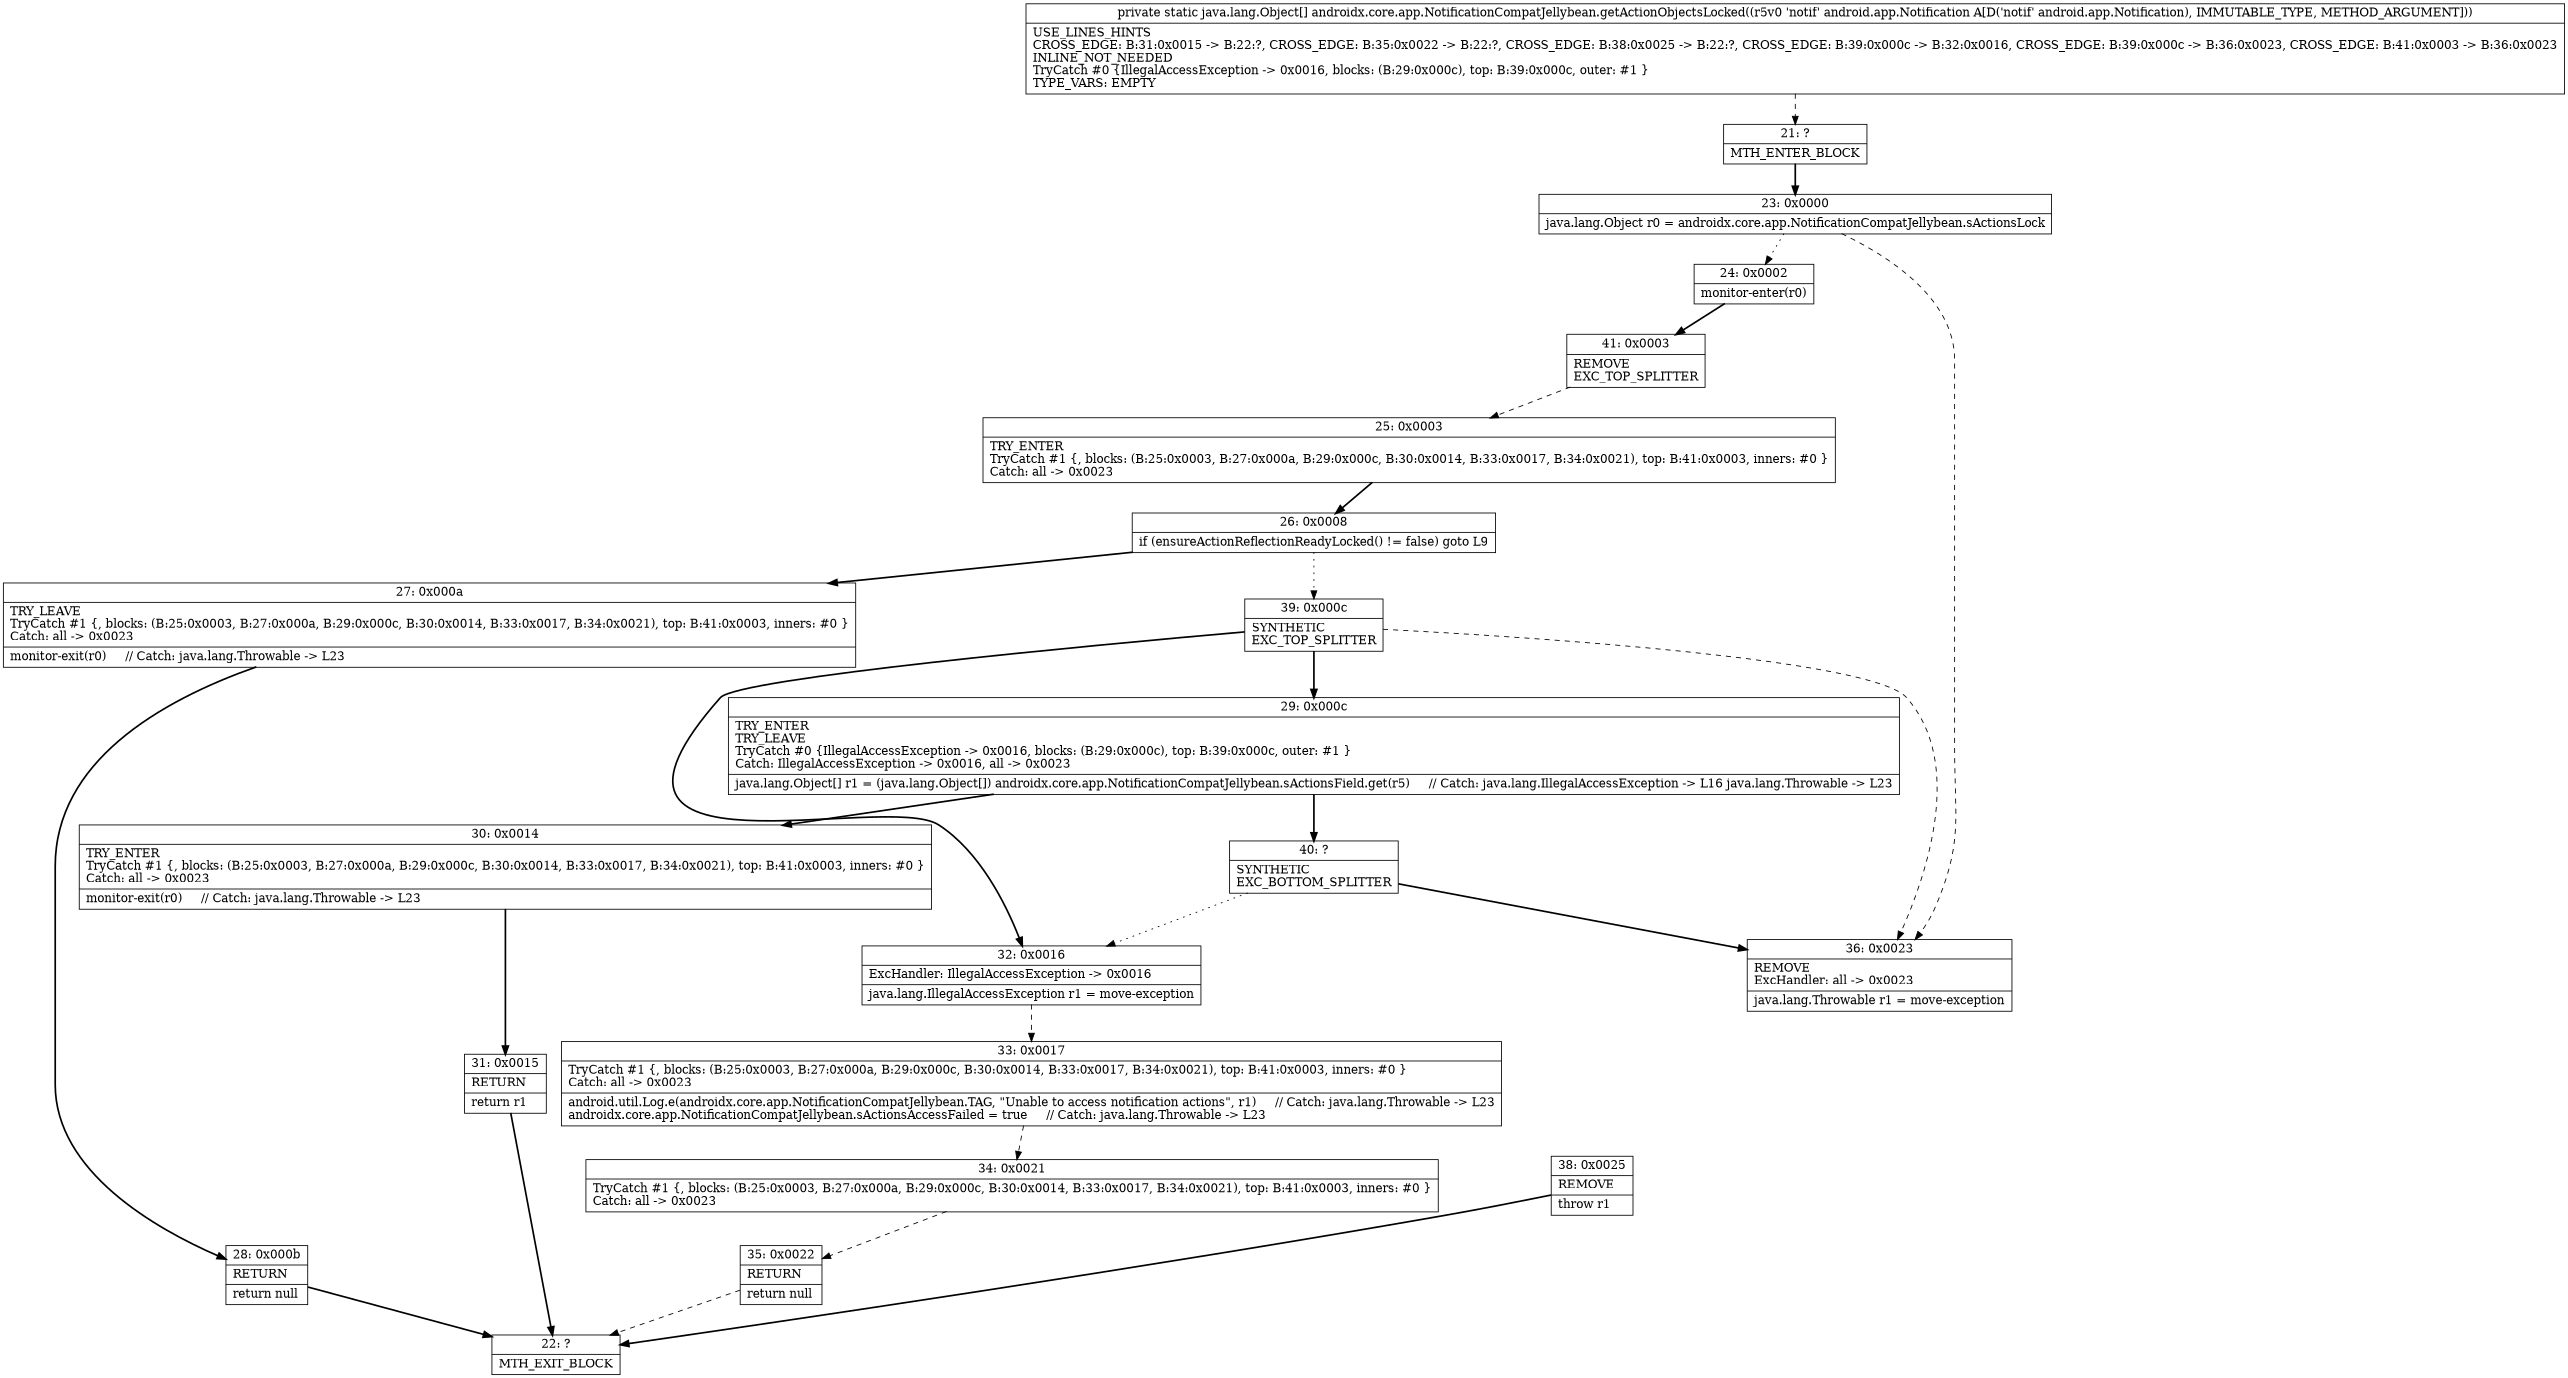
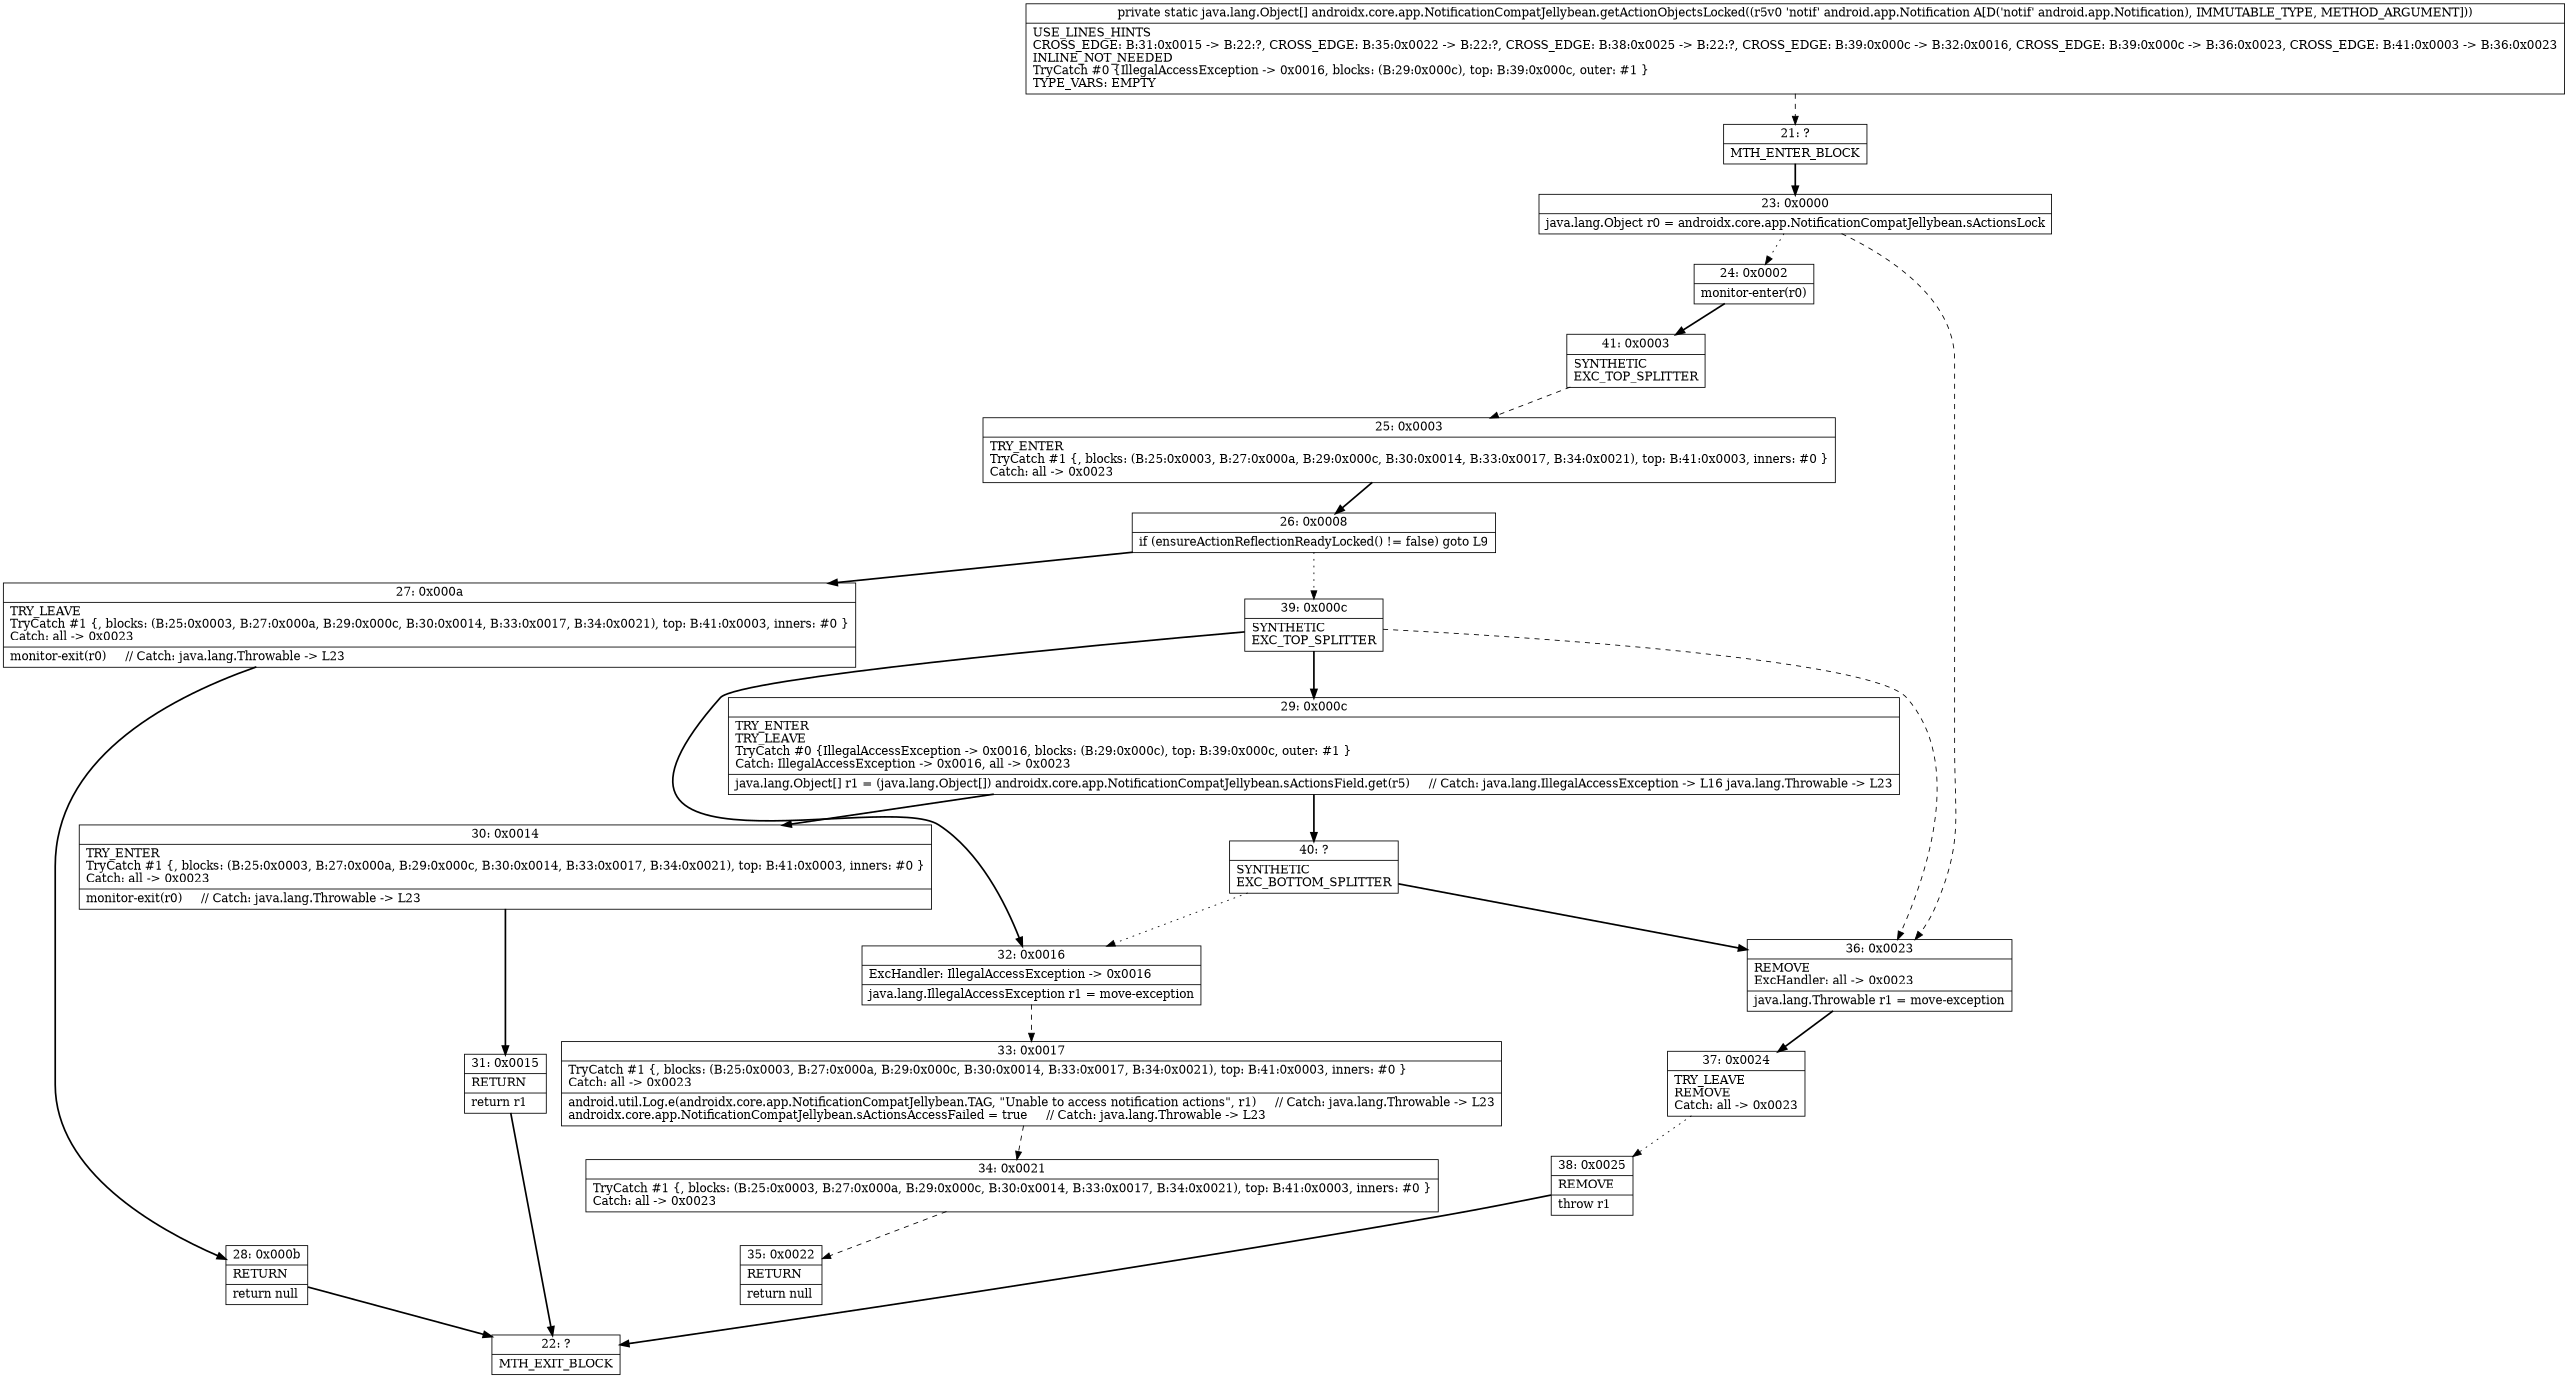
node "41: 0x0003": text "REMOVE" -> "SYNTHETIC"
node "37: 0x0024": added
edge "35: 0x0022" -> "22: ?": removed
